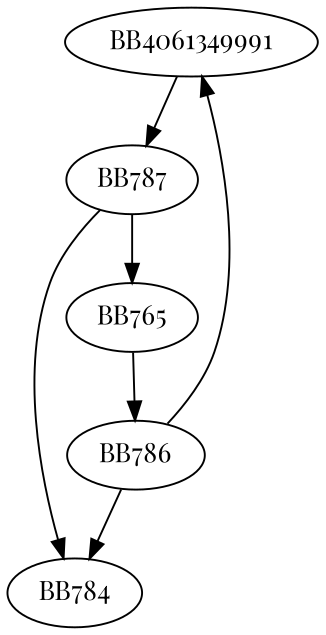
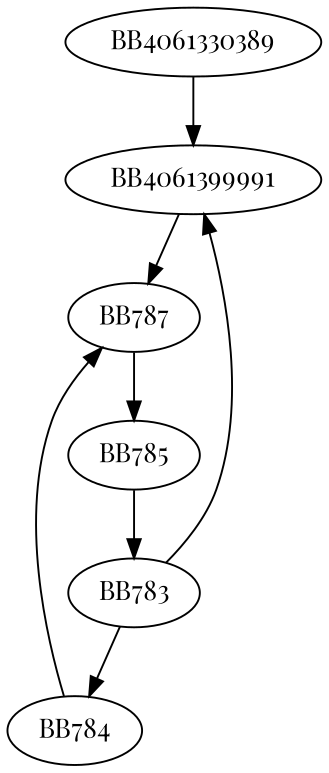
node "BB4061349991": label "BB4061349991" -> "BB4061399991"
node "BB4061330389": added
node "BB765": label "BB765" -> "BB785"
edge "BB787" -> "BB784": reversed
node "BB786": label "BB786" -> "BB783"
